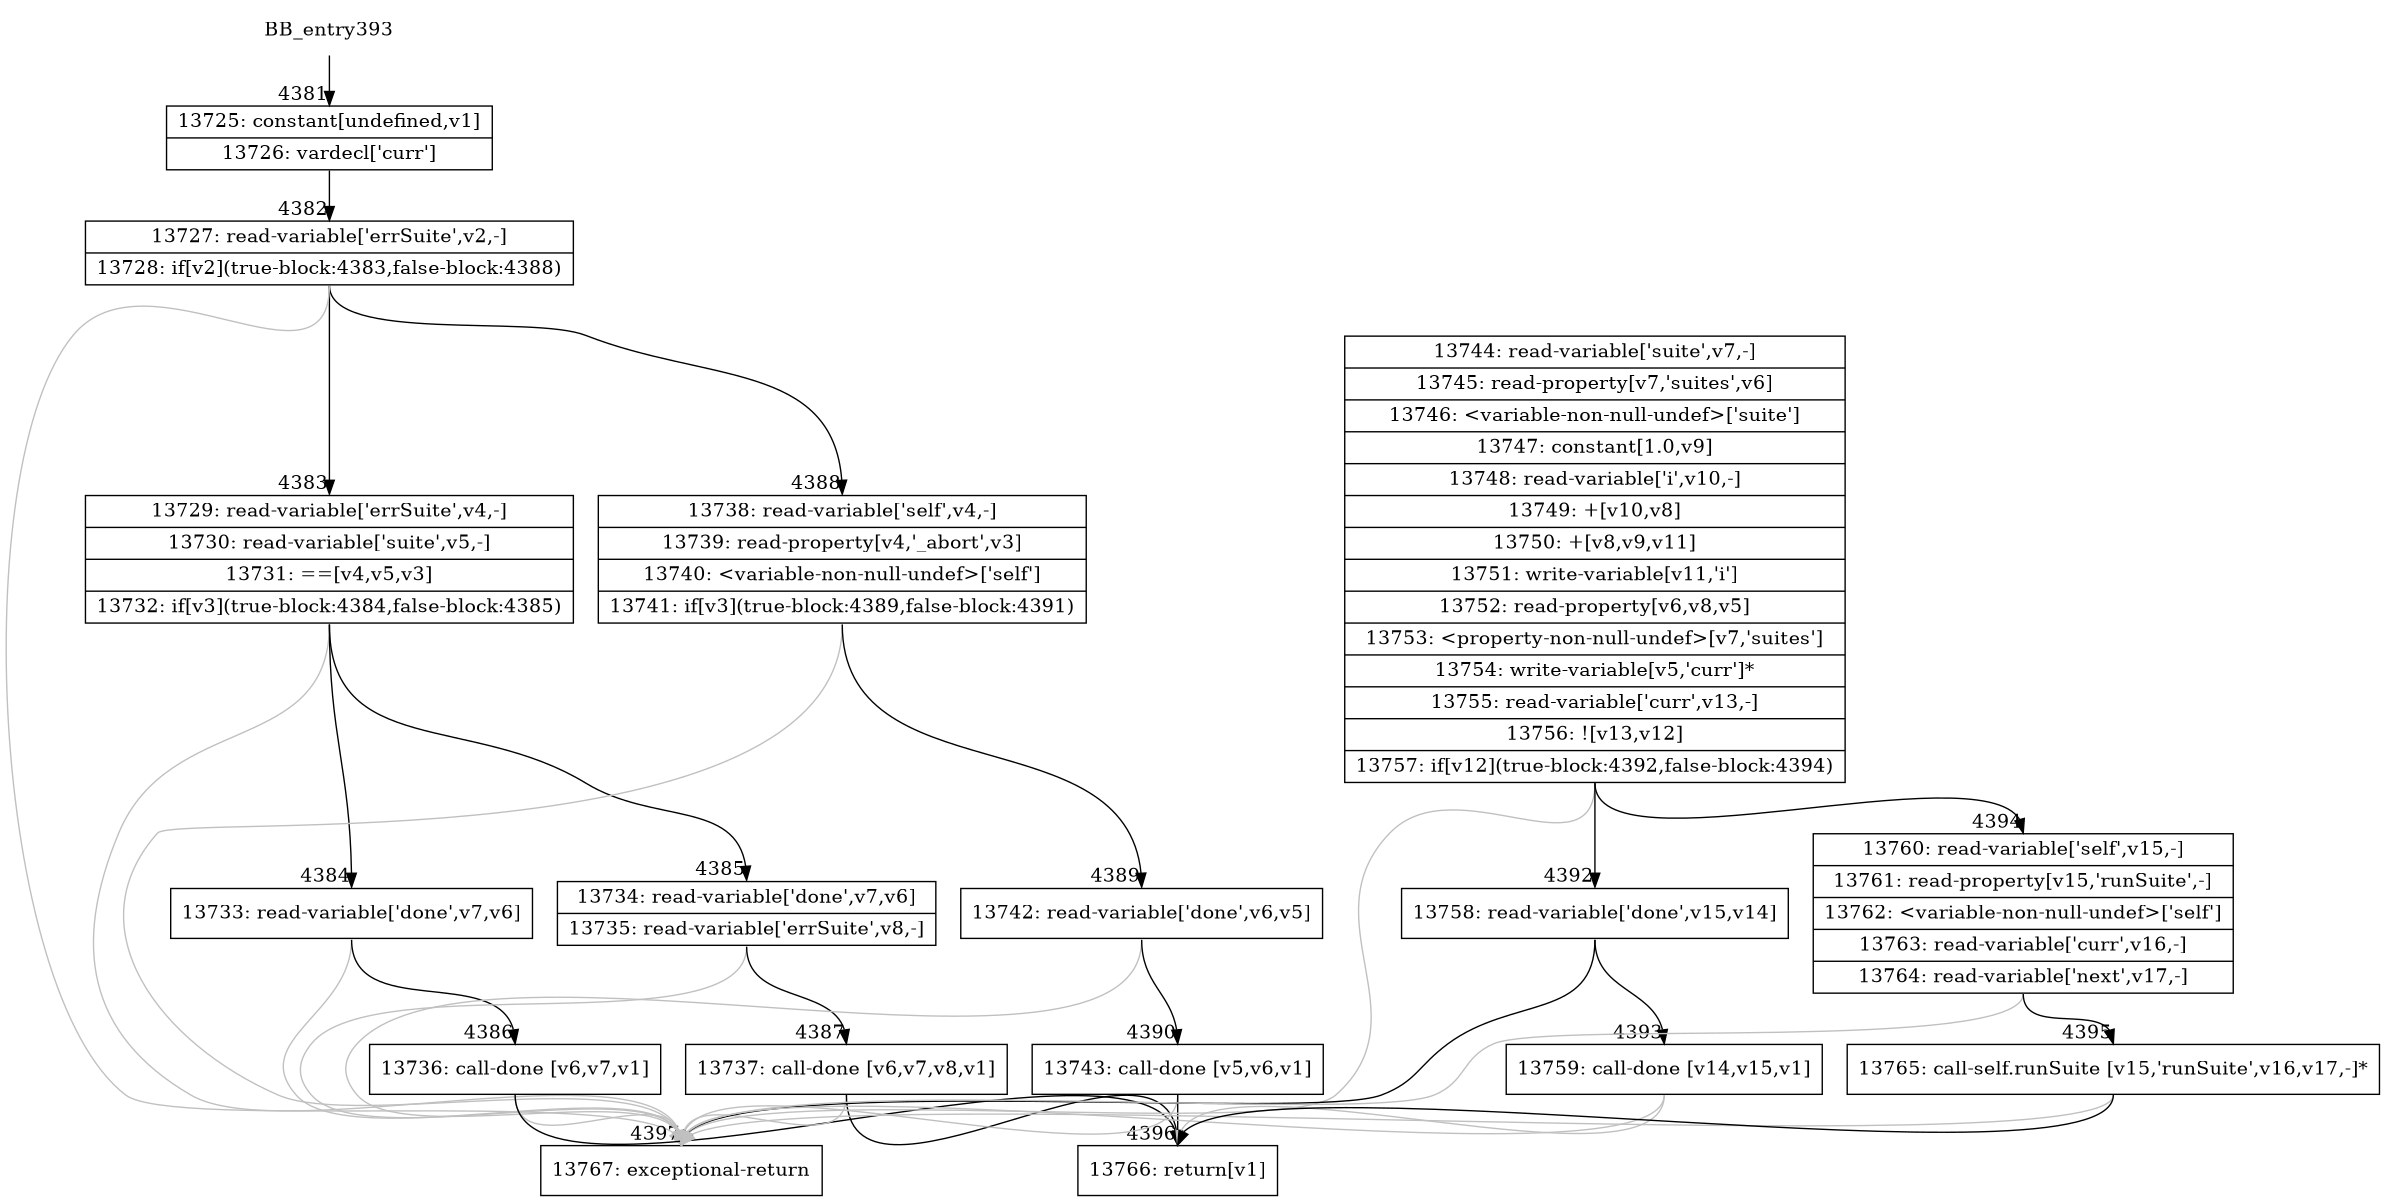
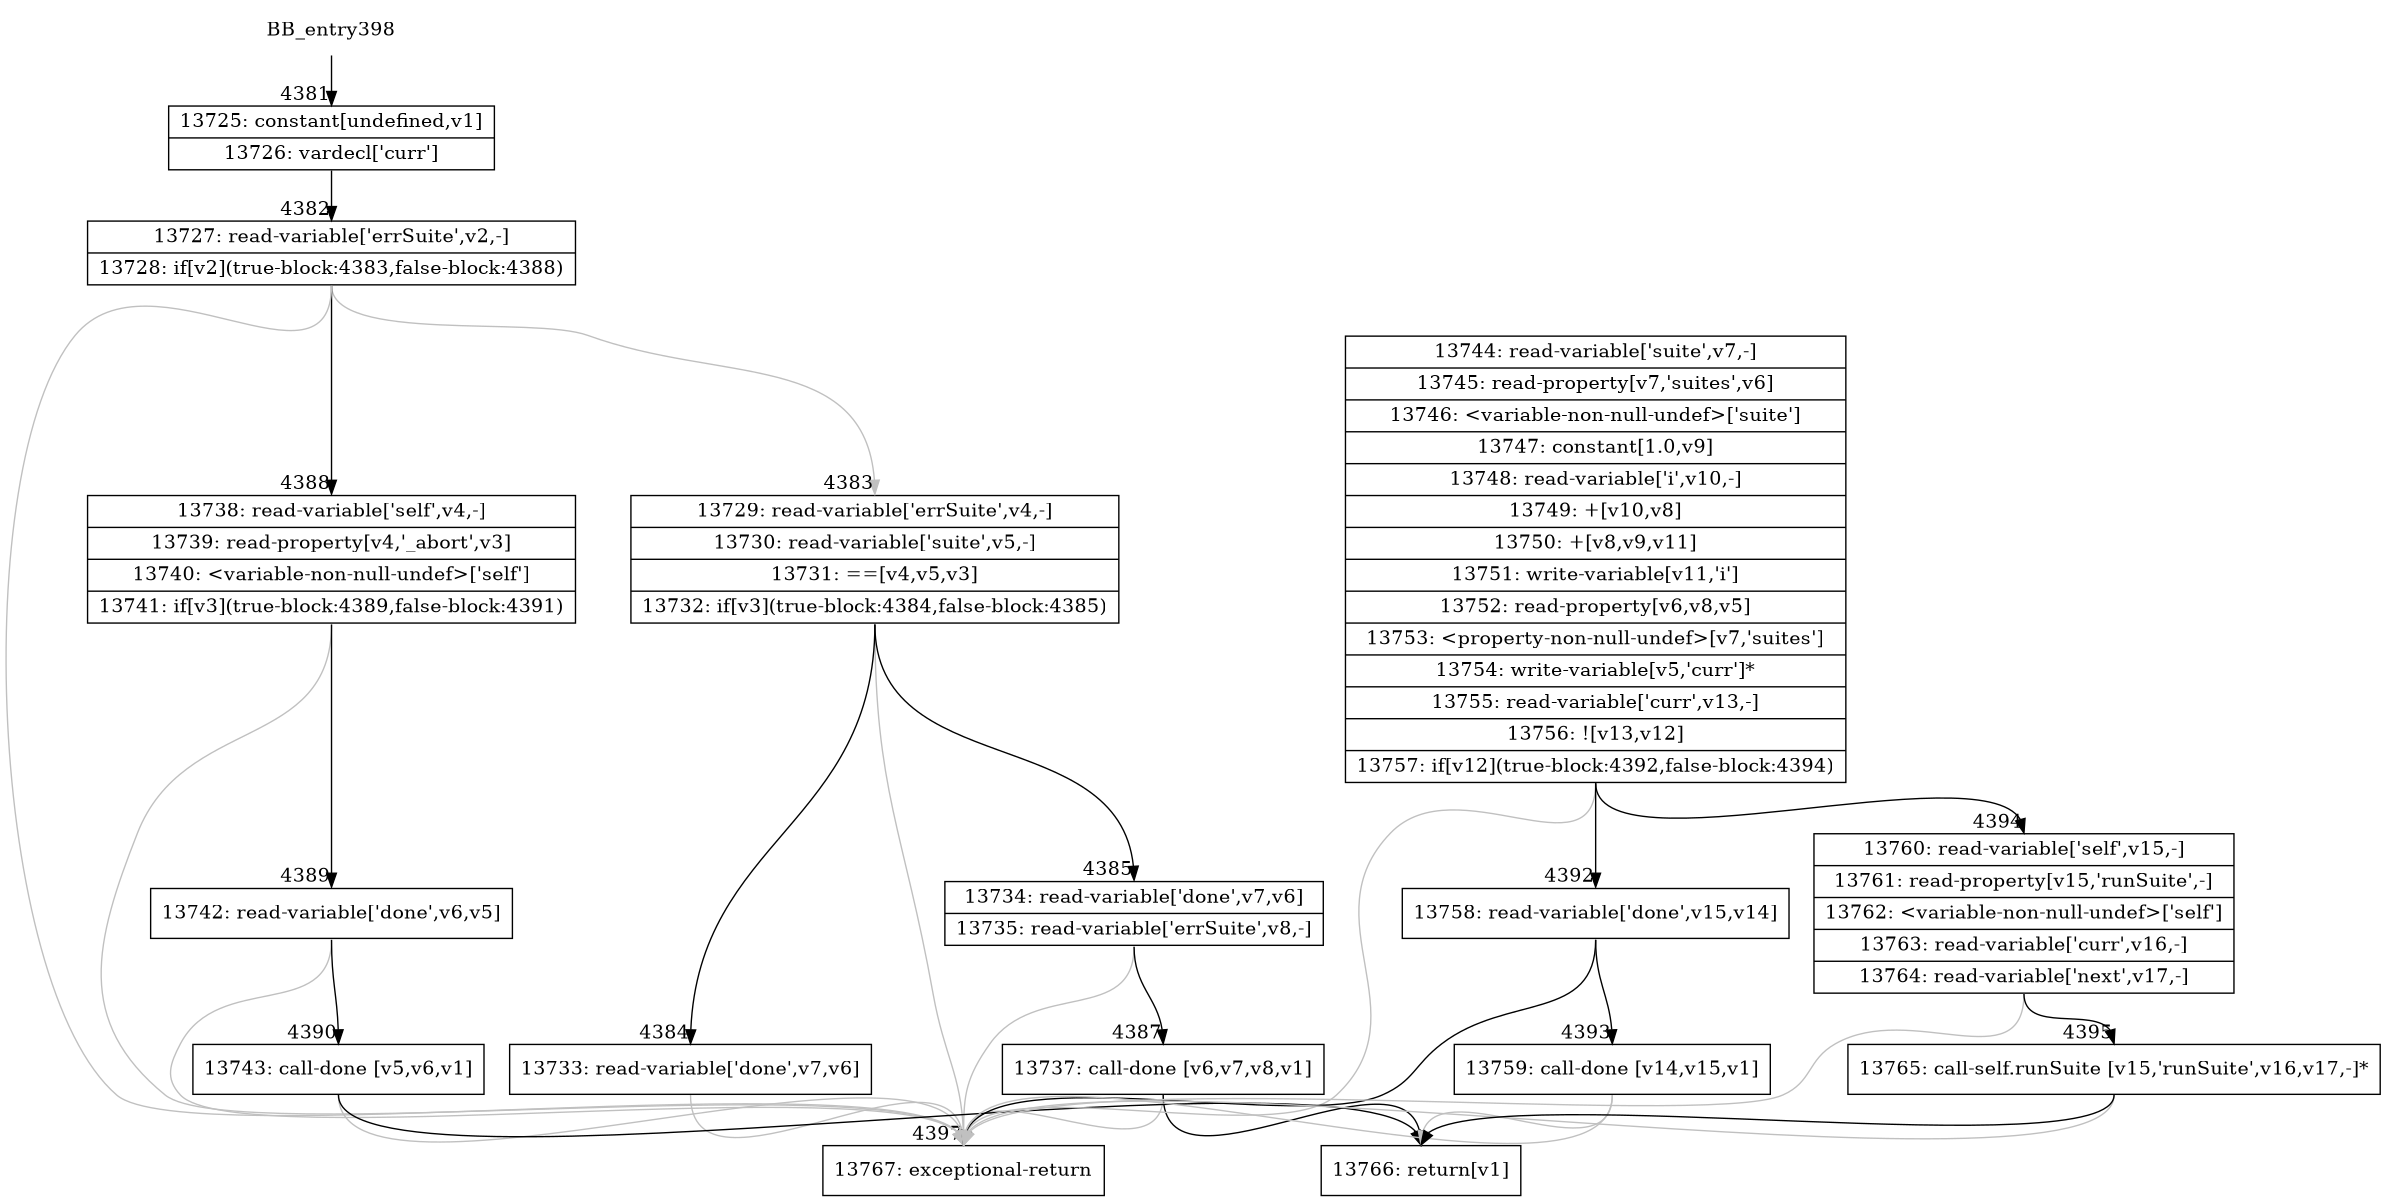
node "BB_entry393": label "BB_entry393" -> "BB_entry398"
edge "13727: read-variable['errSuite',v2,-]" -> "13729: read-variable['errSuite',v4,-]": color black -> gray
node "13736: call-done [v6,v7,v1]": removed
